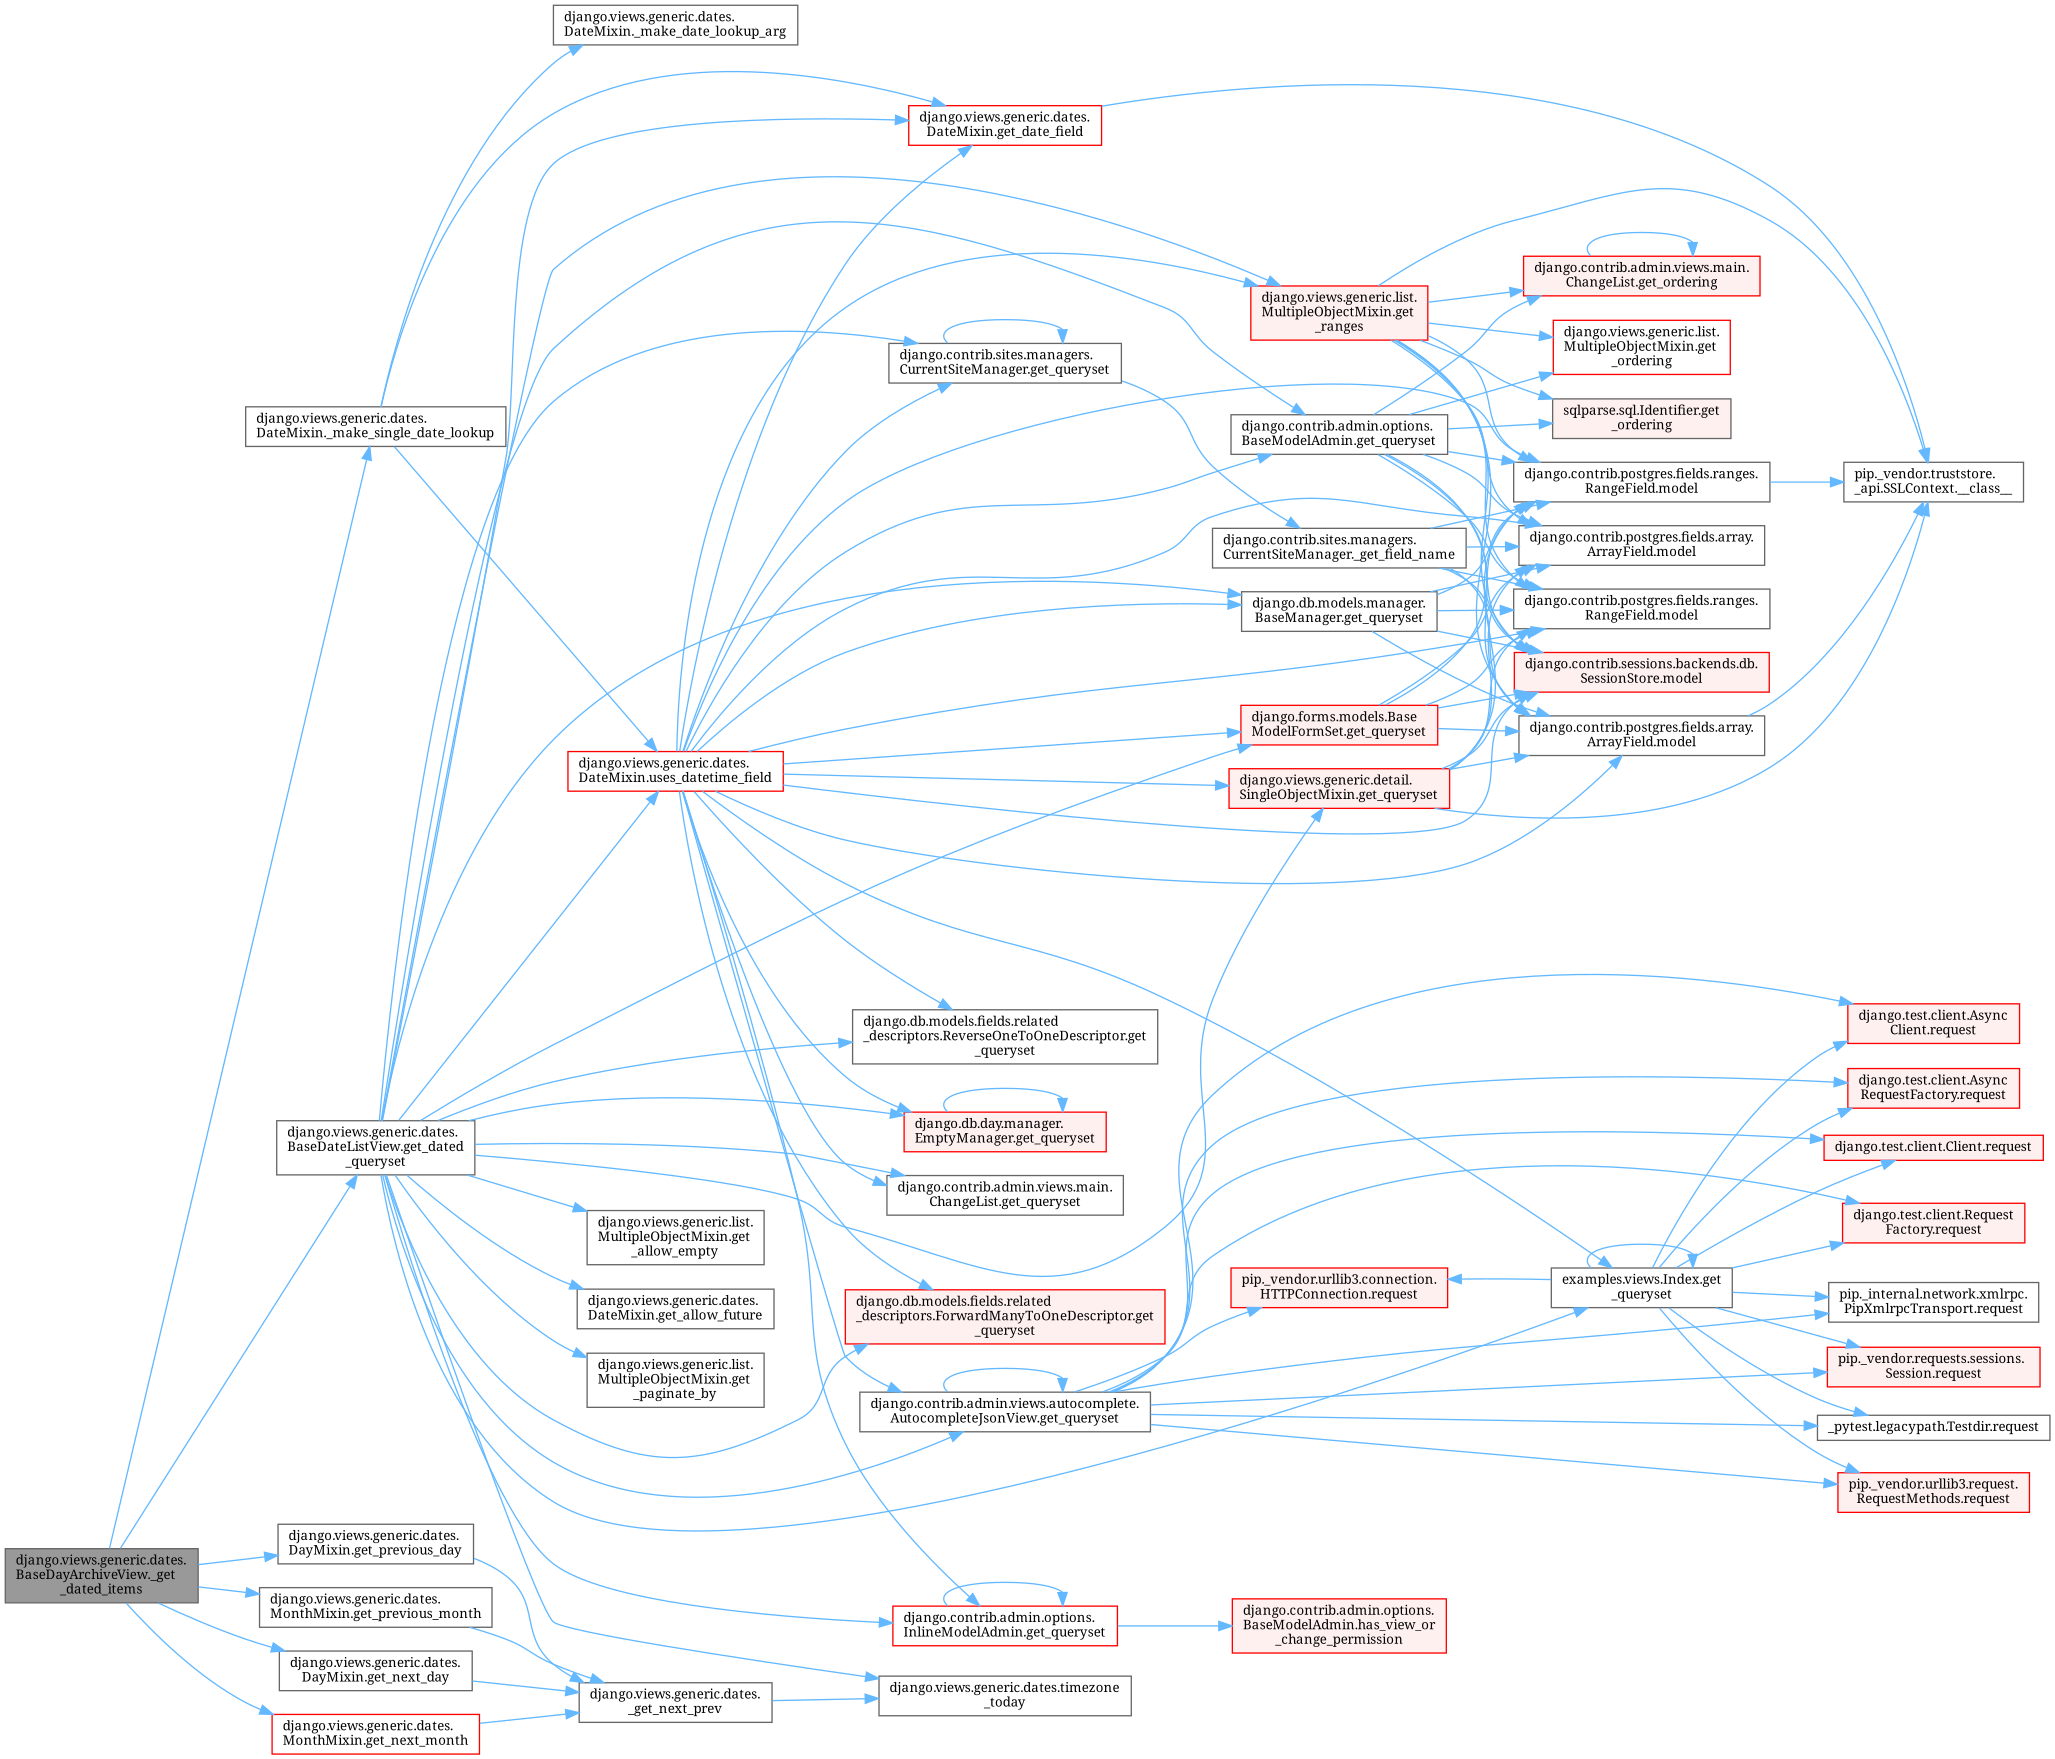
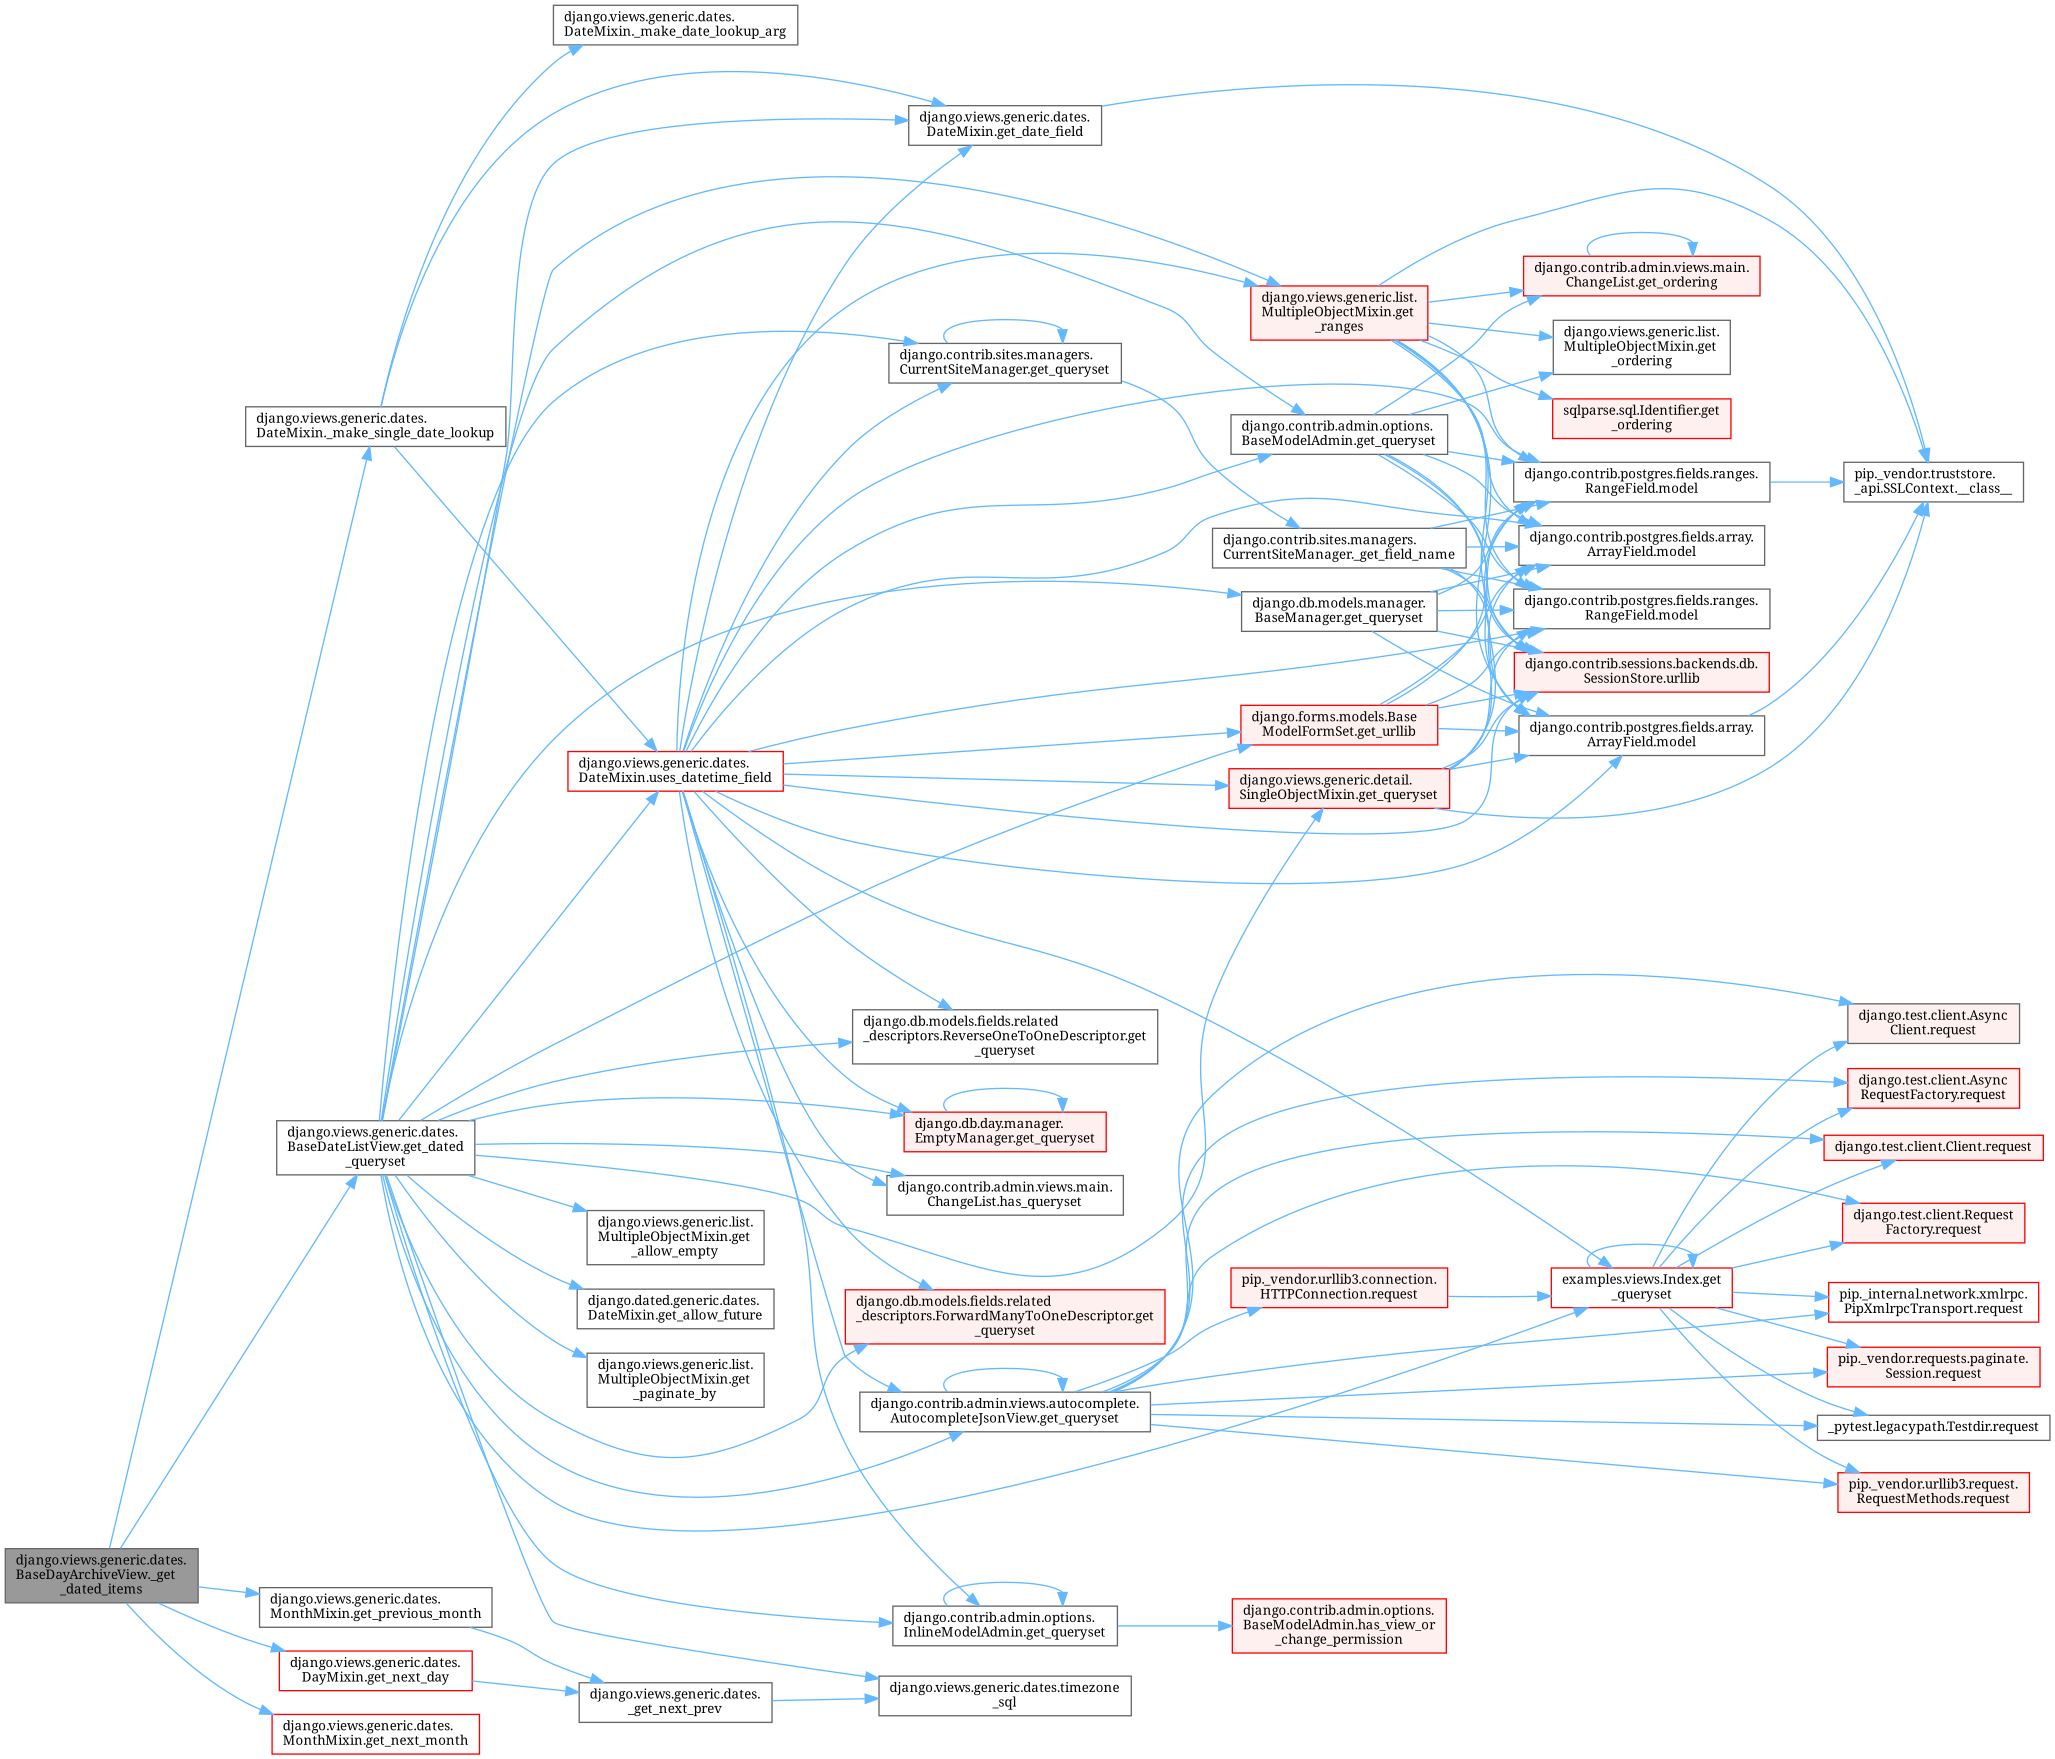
node "django.views.generic.dates. DateMixin.get_date_field": color red -> grey40
node "django.views.generic.list. MultipleObjectMixin.get _ordering": color red -> grey40
node "sqlparse.sql.Identifier.get _ordering": color grey40 -> red
edge "django.contrib.admin.options. BaseModelAdmin.get_queryset" -> "sqlparse.sql.Identifier.get _ordering": removed
edge "django.views.generic.dates. DateMixin.uses_datetime_field" -> "django.db.models.manager. BaseManager.get_queryset": removed
node "django.contrib.sessions.backends.db. SessionStore.model": label "django.contrib.sessions.backends.db. SessionStore.model" -> "django.contrib.sessions.backends.db. SessionStore.urllib"
node "django.forms.models.Base ModelFormSet.get_queryset": label "django.forms.models.Base ModelFormSet.get_queryset" -> "django.forms.models.Base ModelFormSet.get_urllib"
node "django.test.client.Async Client.request": color red -> grey40
node "django.contrib.admin.views.main. ChangeList.get_queryset": label "django.contrib.admin.views.main. ChangeList.get_queryset" -> "django.contrib.admin.views.main. ChangeList.has_queryset"
edge "examples.views.Index.get _queryset" -> "pip._vendor.urllib3.connection. HTTPConnection.request": reversed
node "examples.views.Index.get _queryset": color grey40 -> red
node "pip._internal.network.xmlrpc. PipXmlrpcTransport.request": color grey40 -> red
node "django.views.generic.dates. DateMixin.get_allow_future": label "django.views.generic.dates. DateMixin.get_allow_future" -> "django.dated.generic.dates. DateMixin.get_allow_future"
node "pip._vendor.requests.sessions. Session.request": label "pip._vendor.requests.sessions. Session.request" -> "pip._vendor.requests.paginate. Session.request"
node "django.views.generic.dates. DayMixin.get_previous_day": removed
node "django.contrib.admin.options. InlineModelAdmin.get_queryset": color red -> grey40
node "django.views.generic.dates. DayMixin.get_next_day": color grey40 -> red
node "django.views.generic.dates.timezone _today": label "django.views.generic.dates.timezone _today" -> "django.views.generic.dates.timezone _sql"
edge "django.views.generic.dates. MonthMixin.get_next_month" -> "django.views.generic.dates. _get_next_prev": removed
